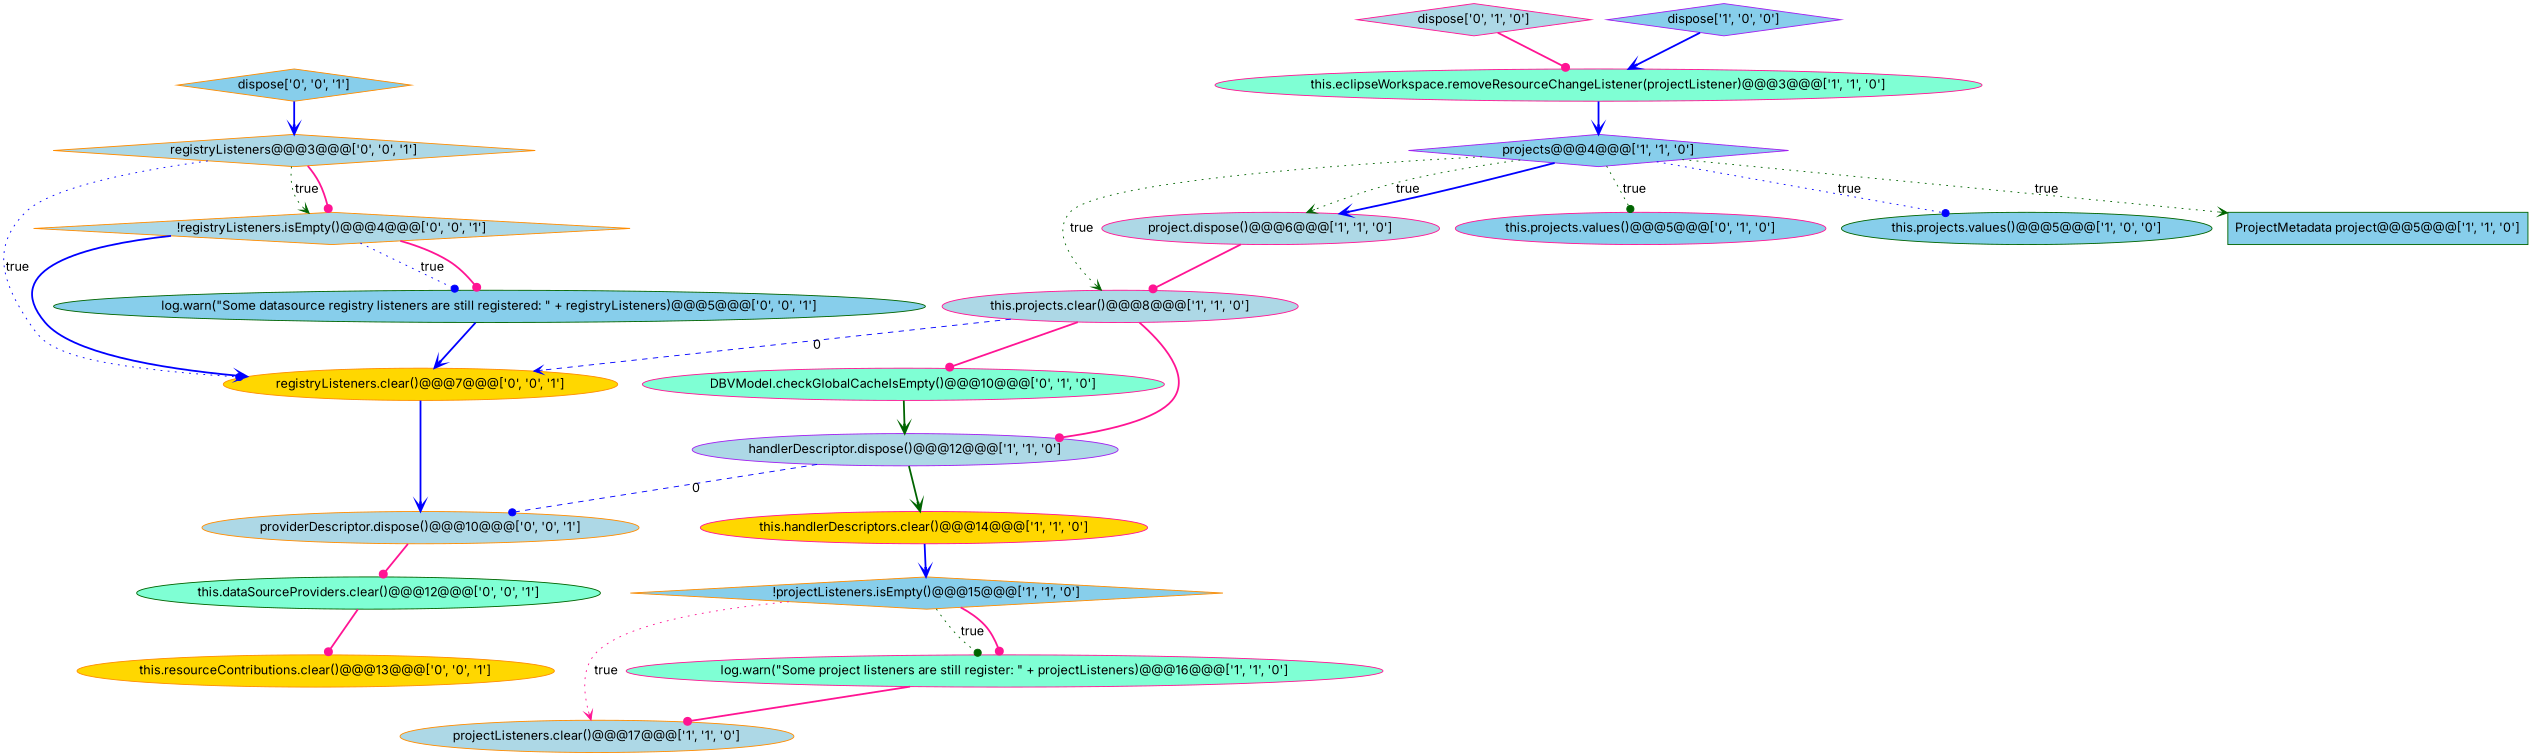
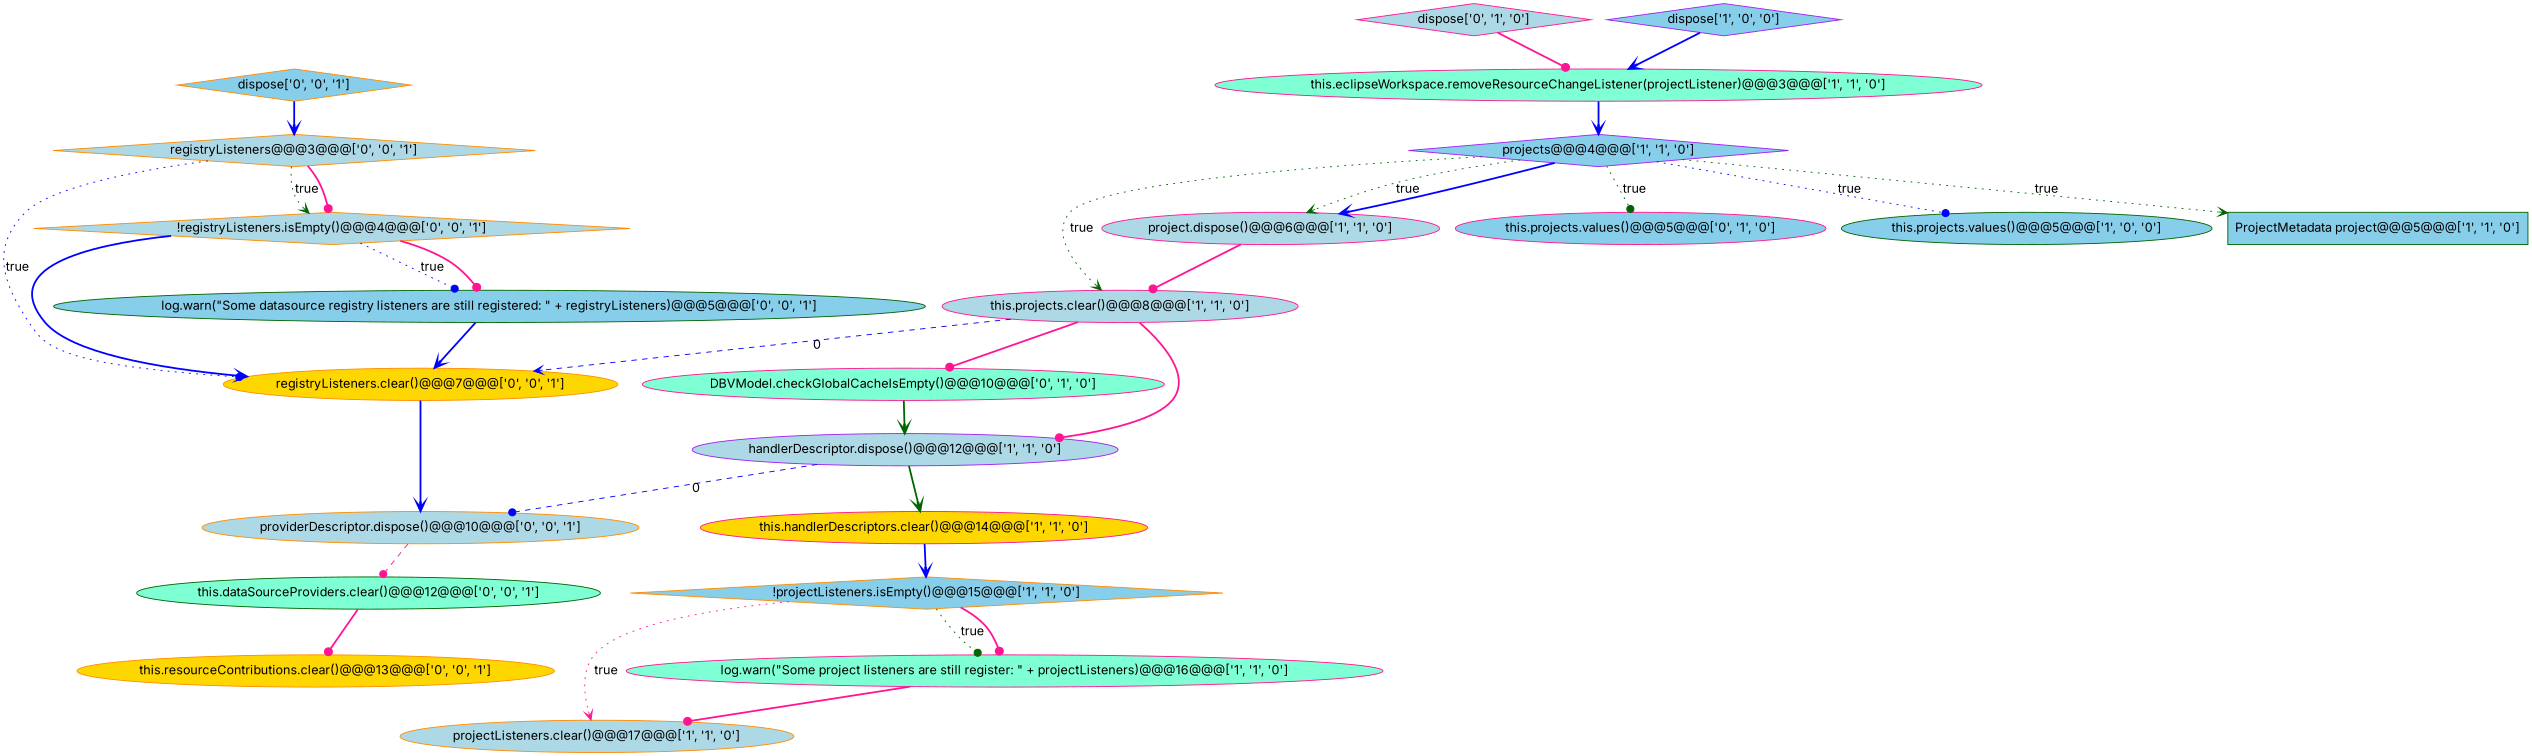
edge "providerDescriptor.dispose()@@@10@@@['0', '0', '1']" -> "this.dataSourceProviders.clear()@@@12@@@['0', '0', '1']": style bold -> dashed
